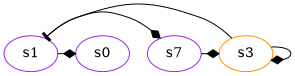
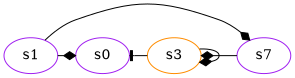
edge "s3" -> "s1": now "s3" -> "s0"
